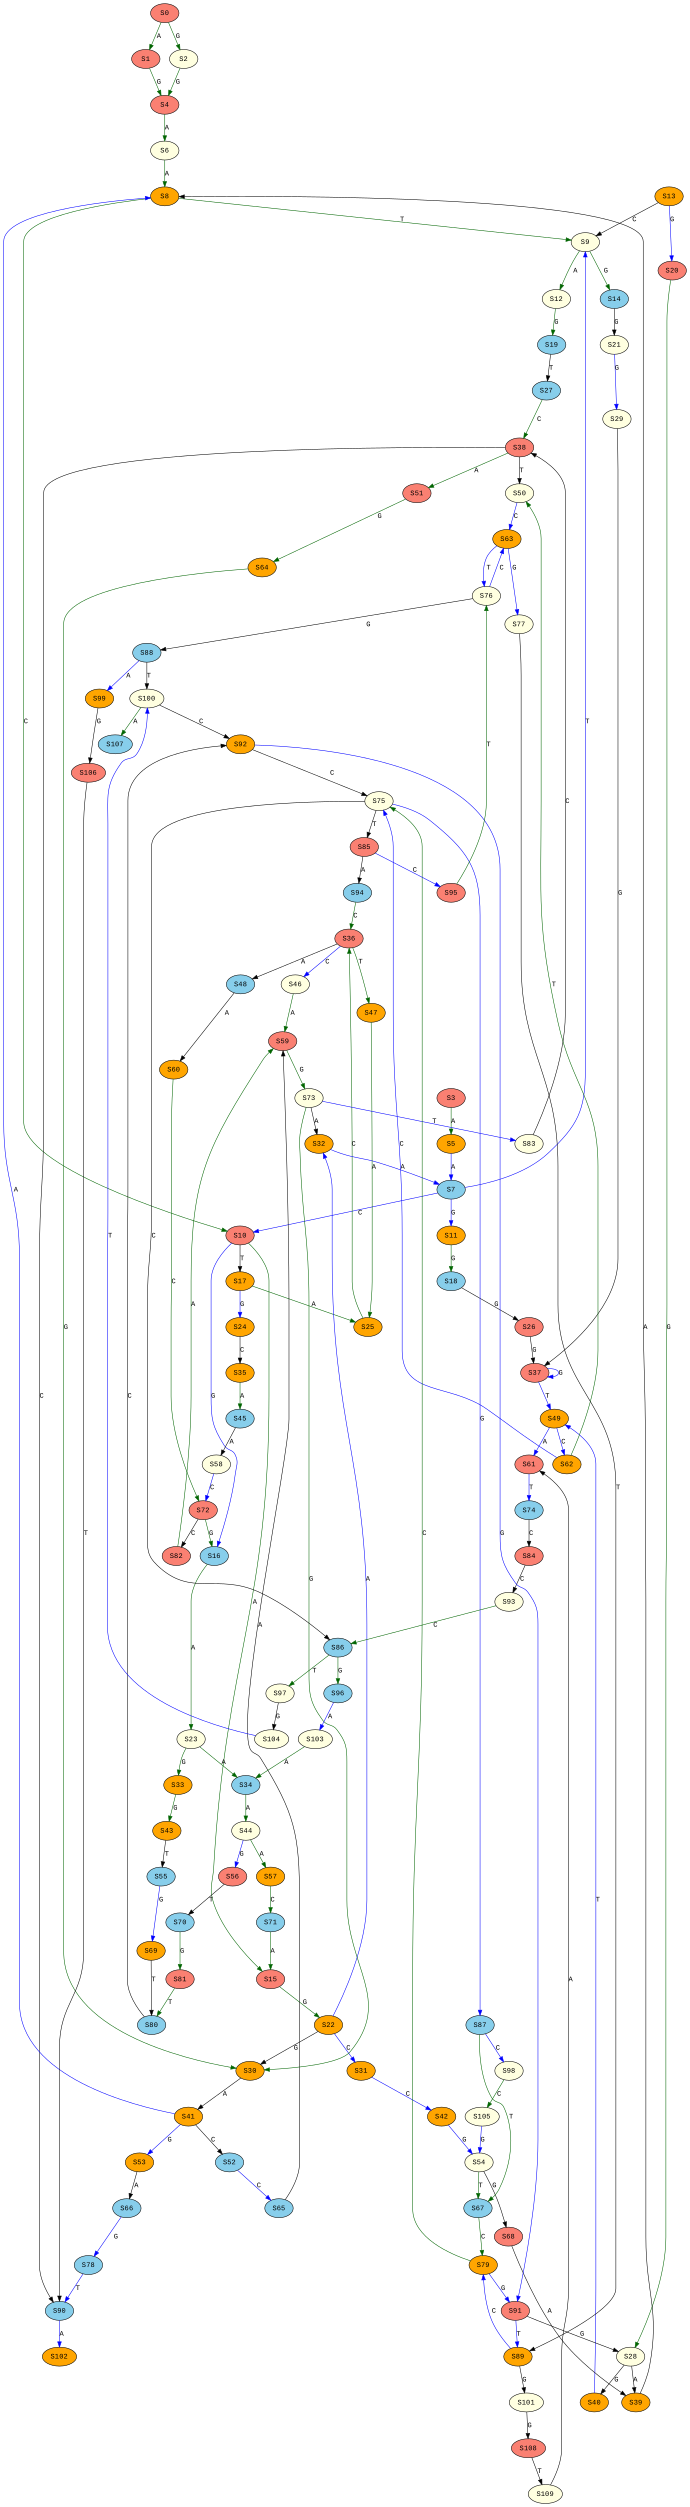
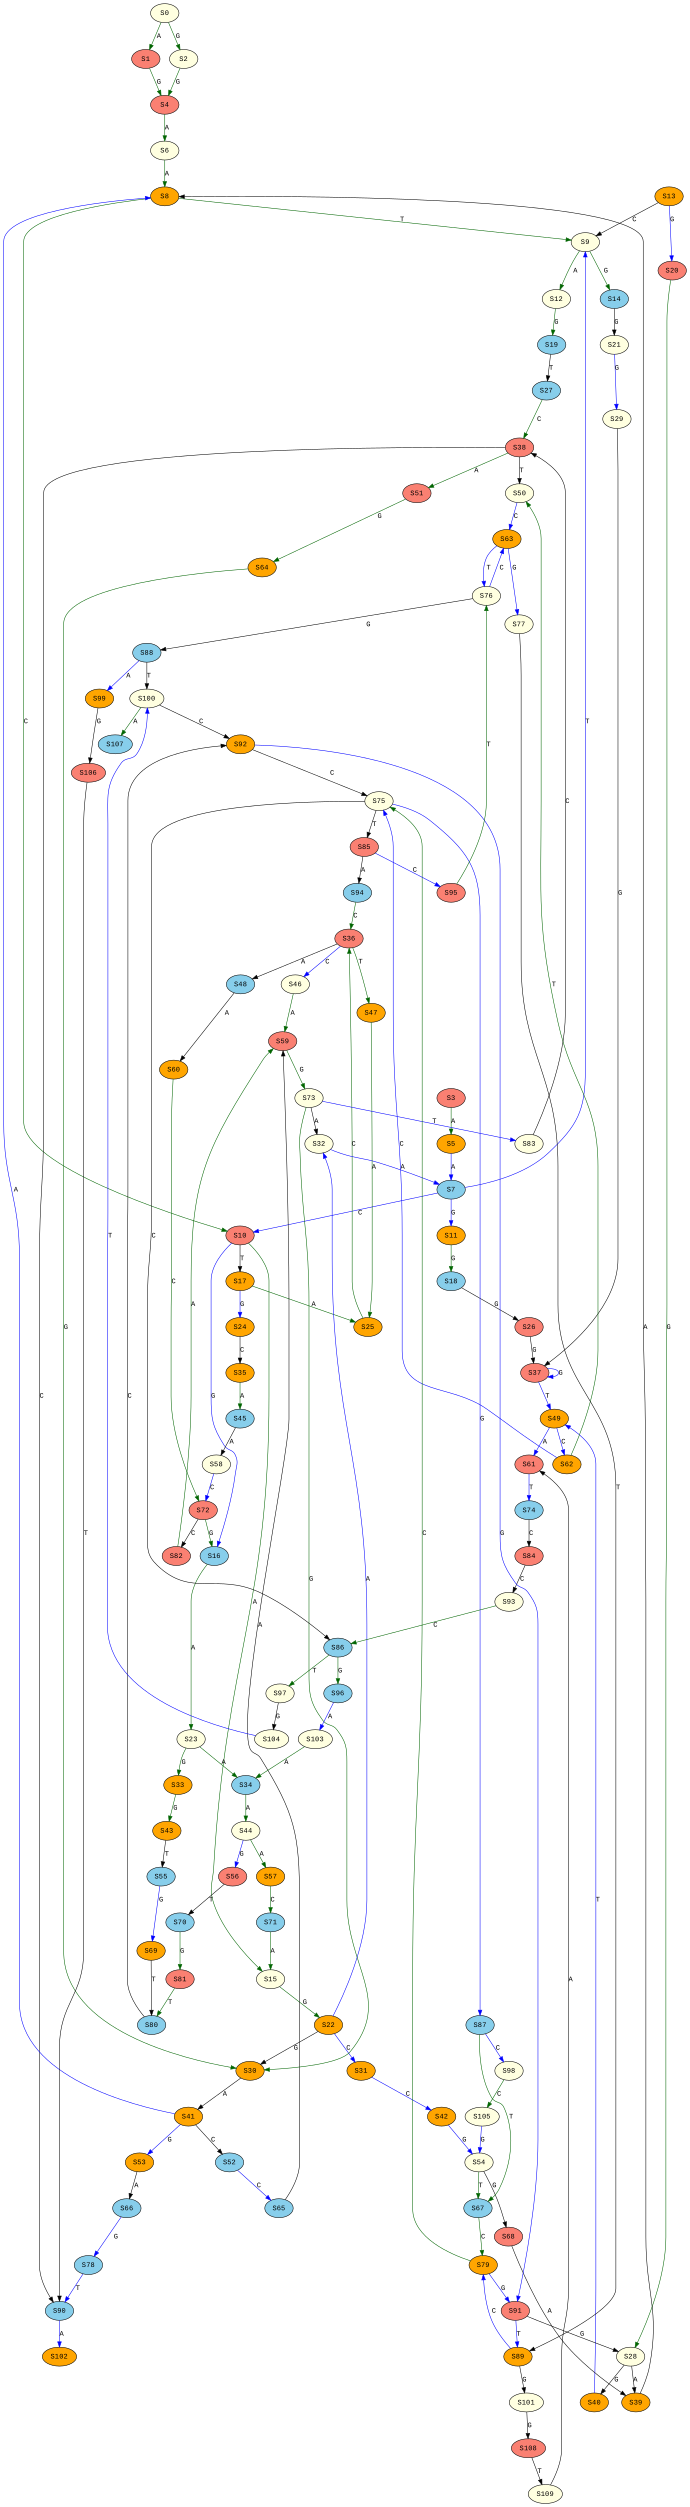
node "S0": fillcolor salmon -> lightyellow
node "S32": fillcolor orange -> lightyellow
node "S15": fillcolor salmon -> lightyellow
